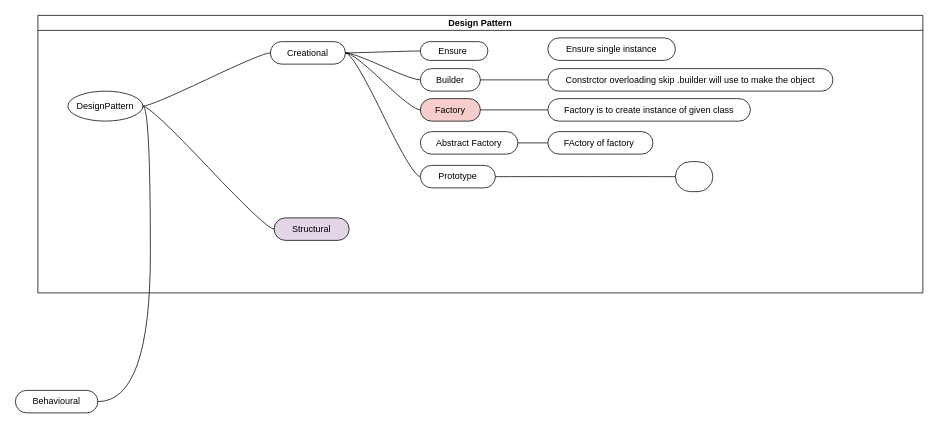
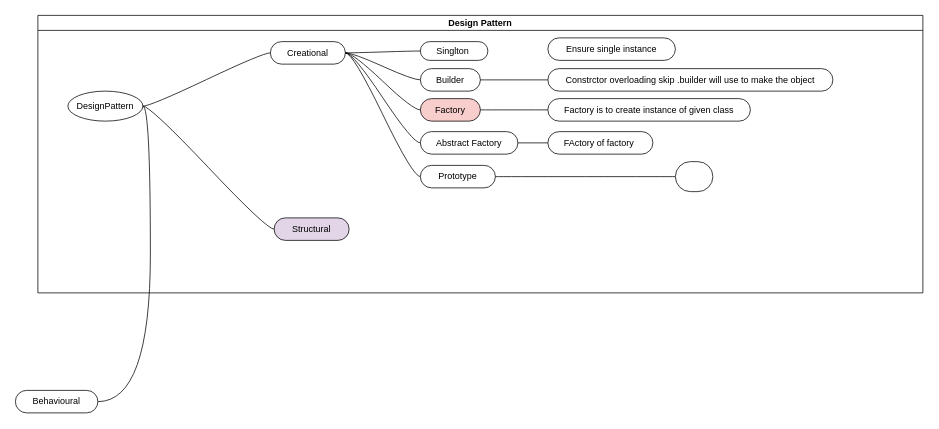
node "Ensure": label "Ensure" -> "Singlton"
edge "Creational" -- "Abstract Factory": added
